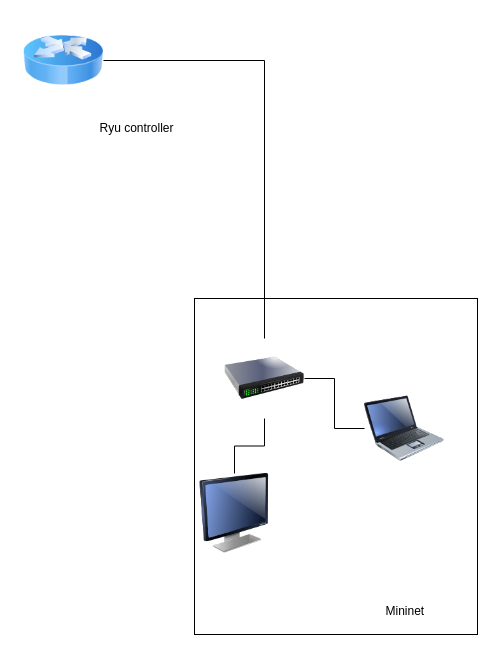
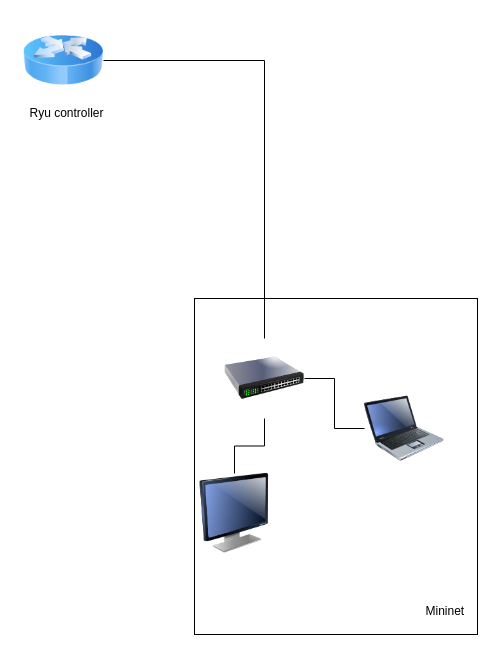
node "Ryu controller": moved (137, 129) -> (67, 114)
node "Mininet": moved (407, 612) -> (447, 612)
